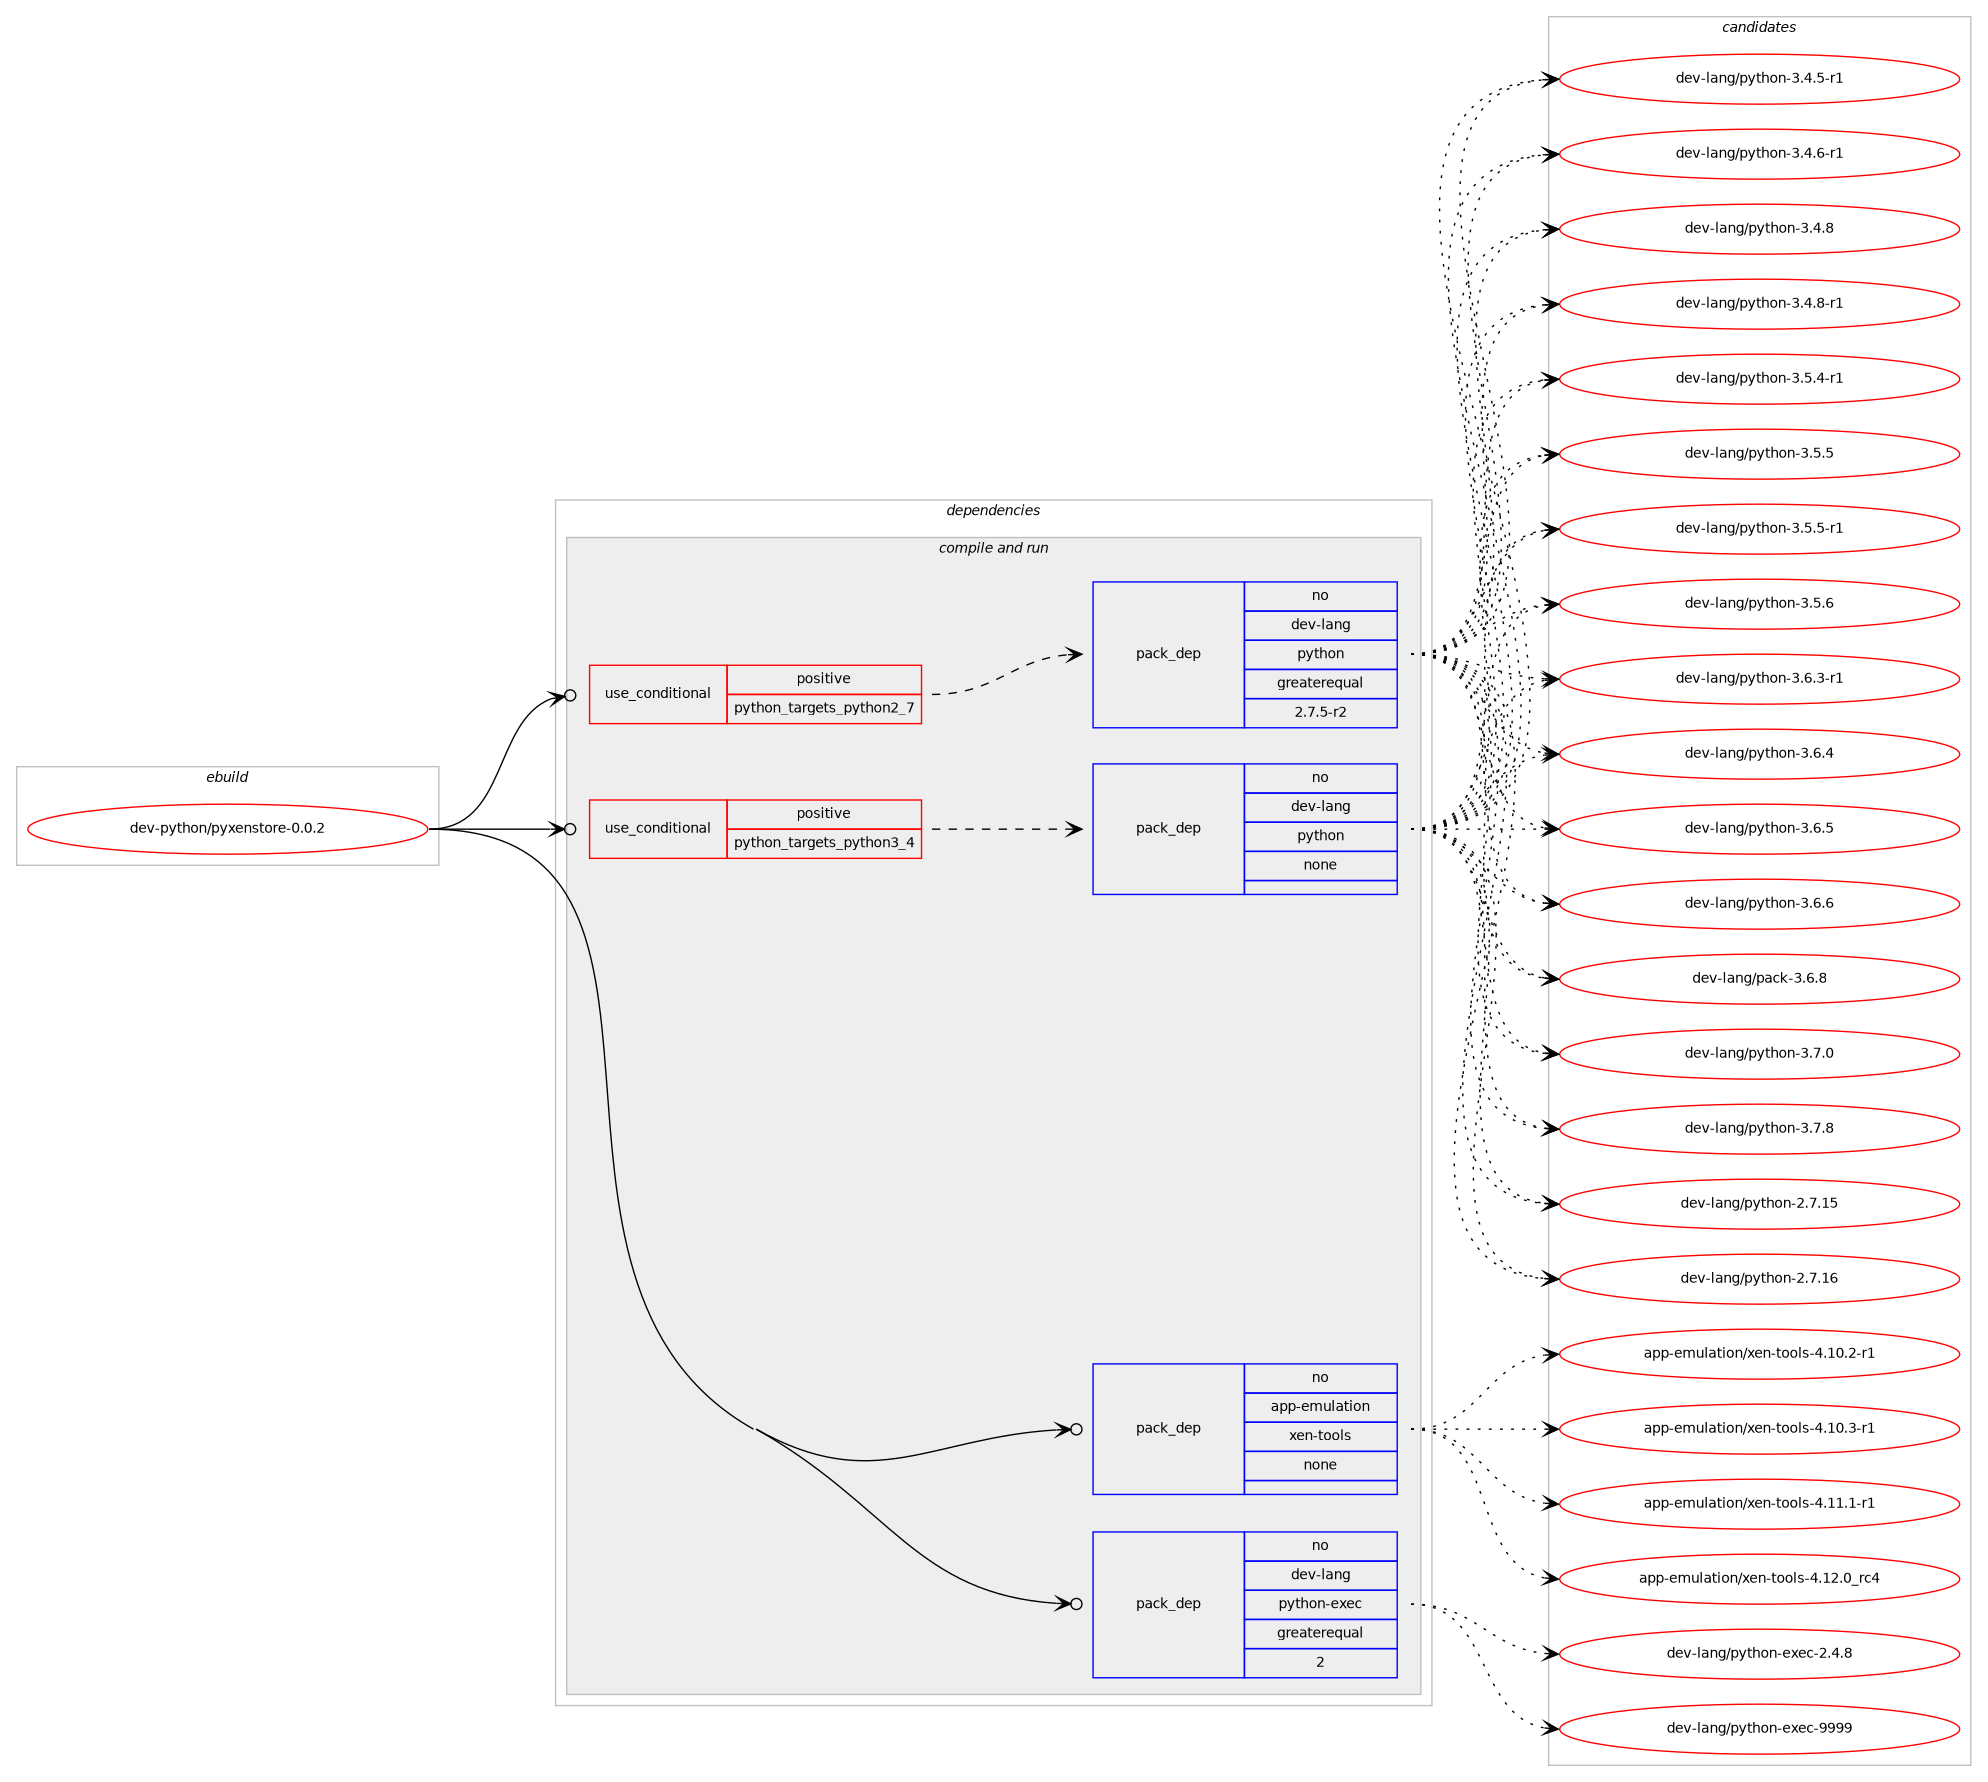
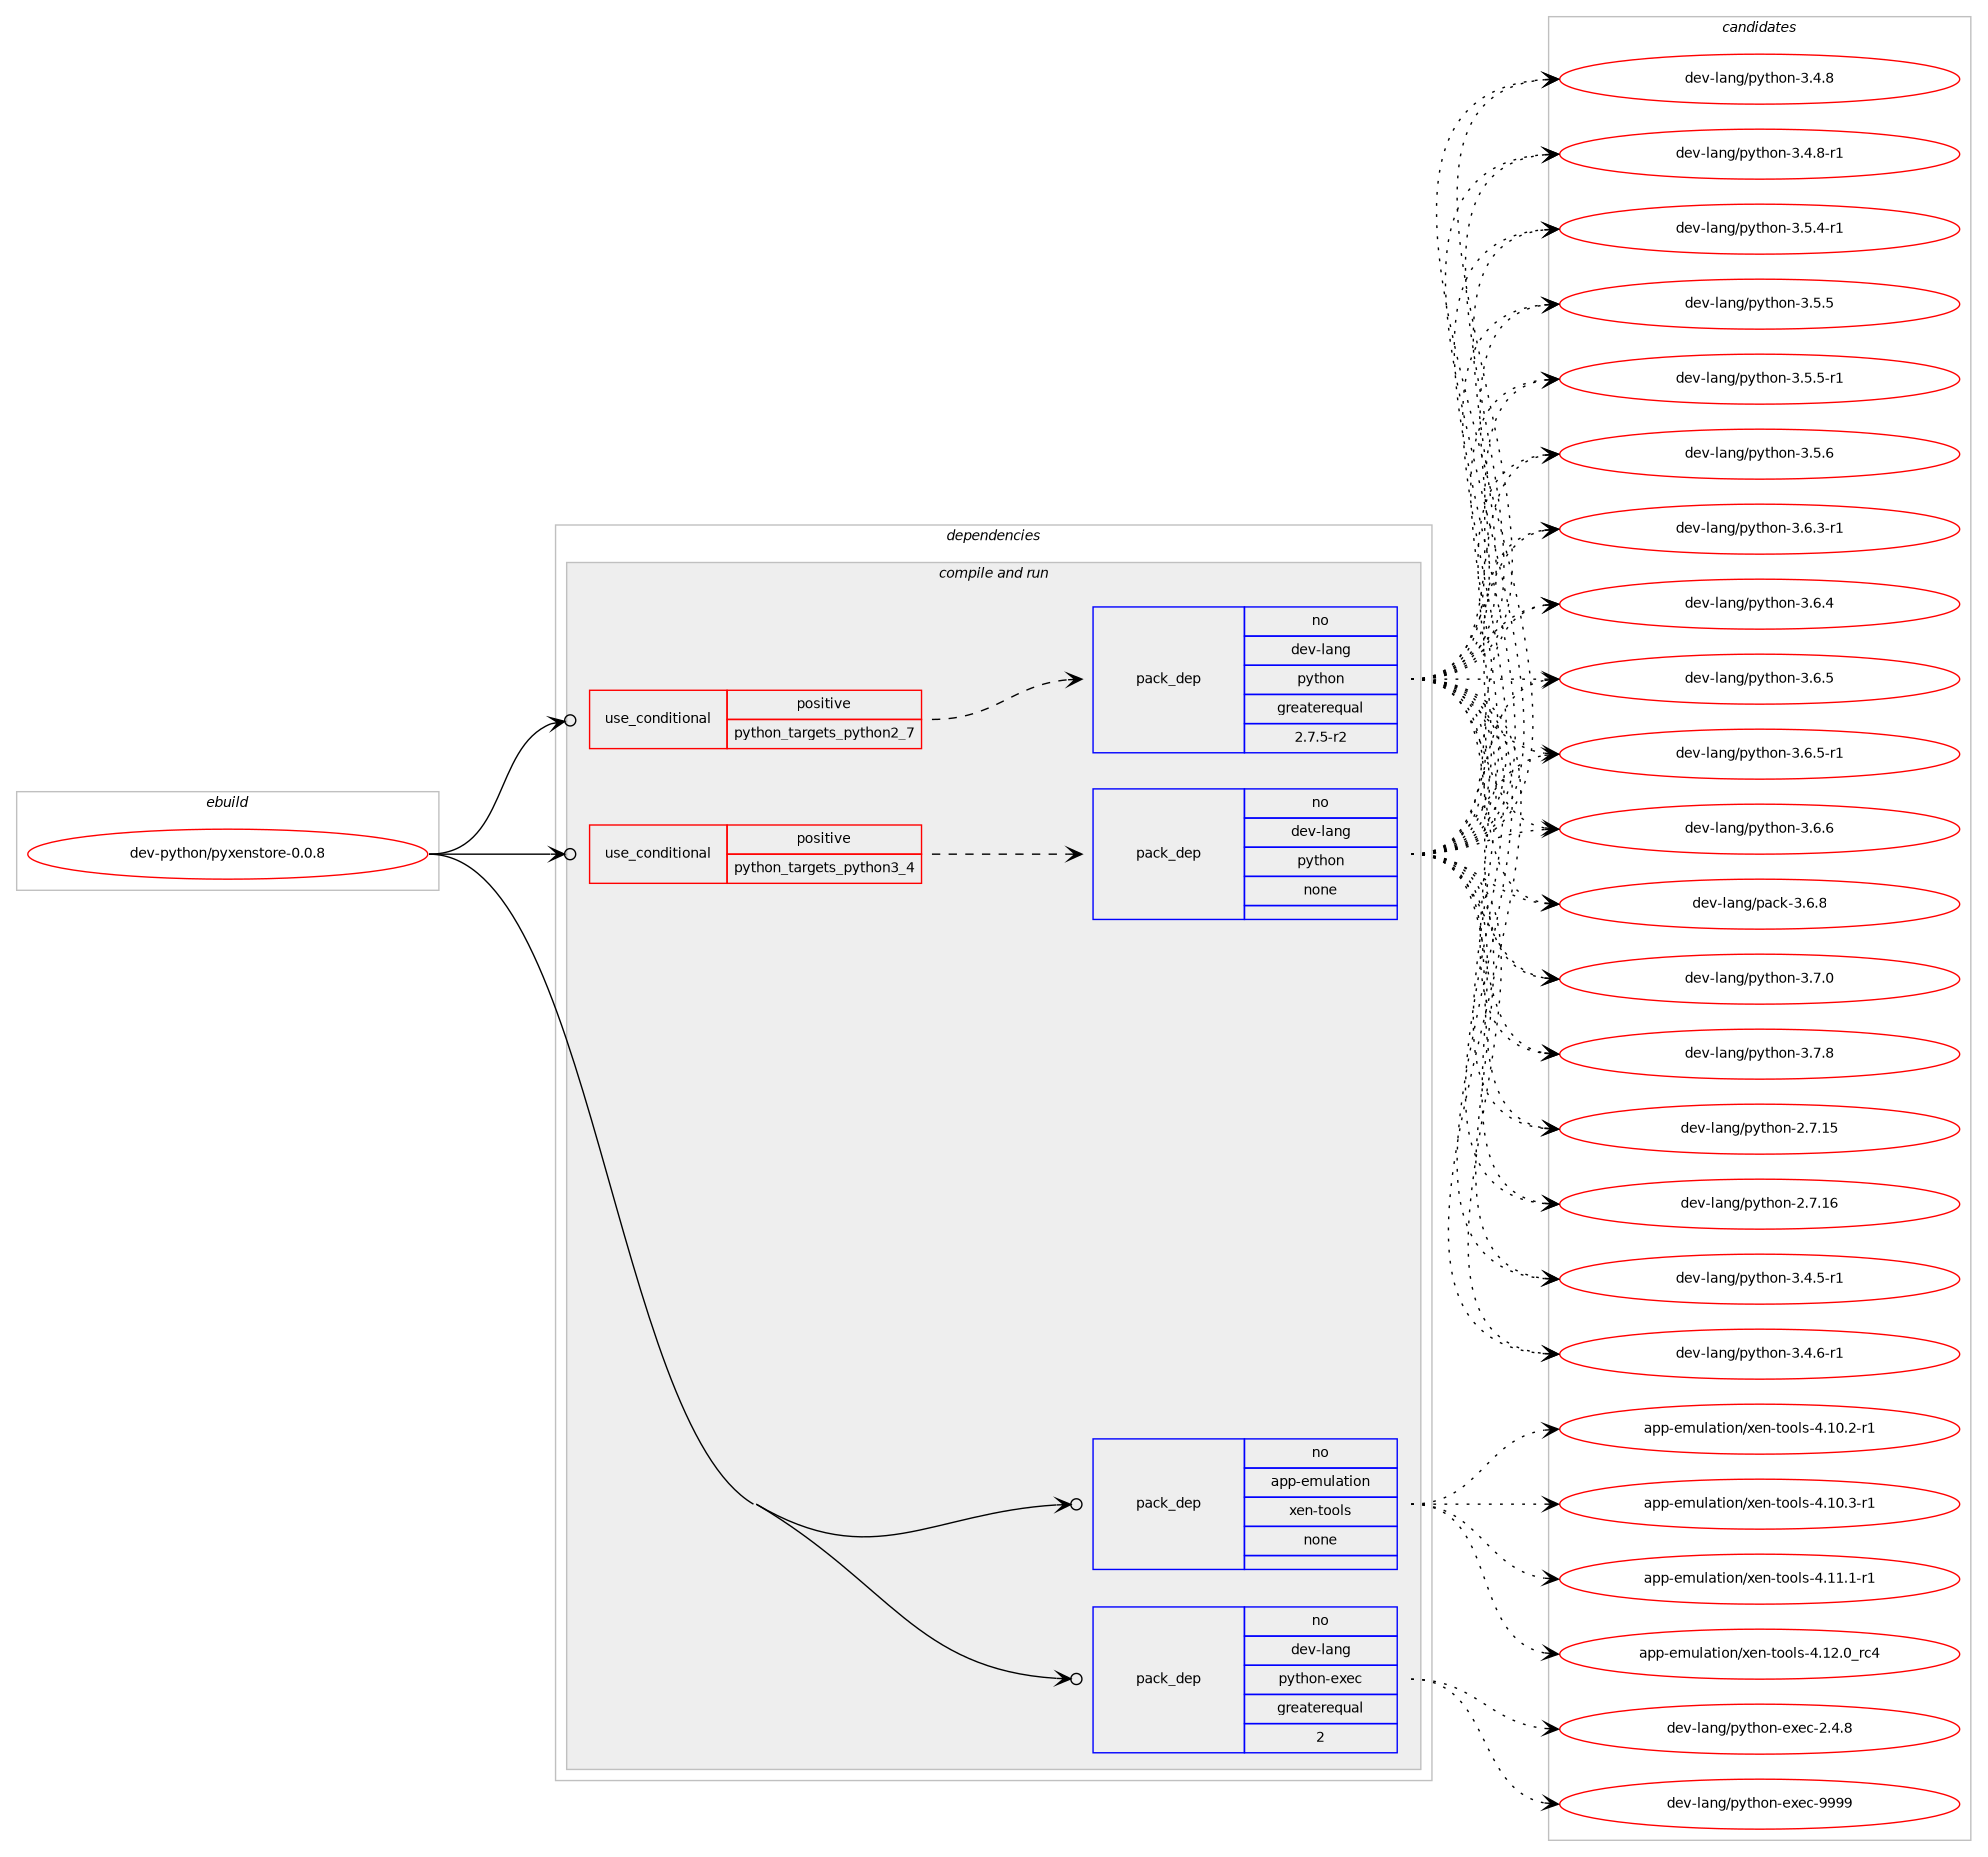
node "dev-lang/python-3.6.5-r1": added
node "dev-python/pyxenstore-0.0.2": label "dev-python/pyxenstore-0.0.2" -> "dev-python/pyxenstore-0.0.8"
